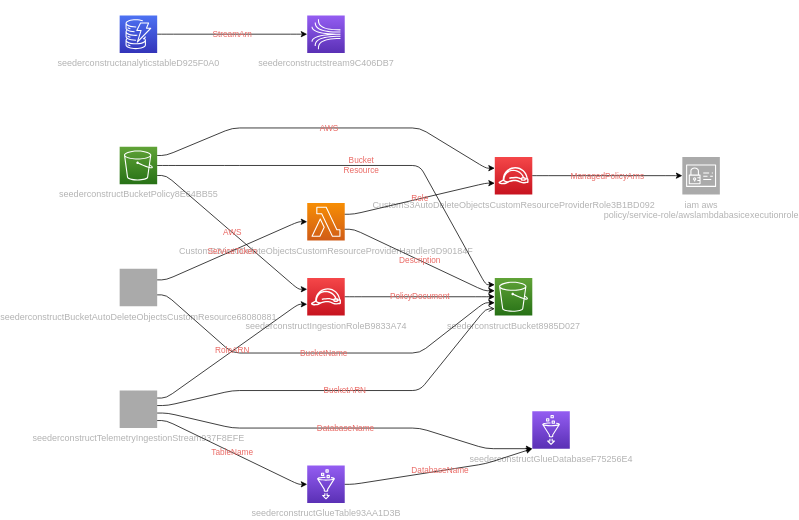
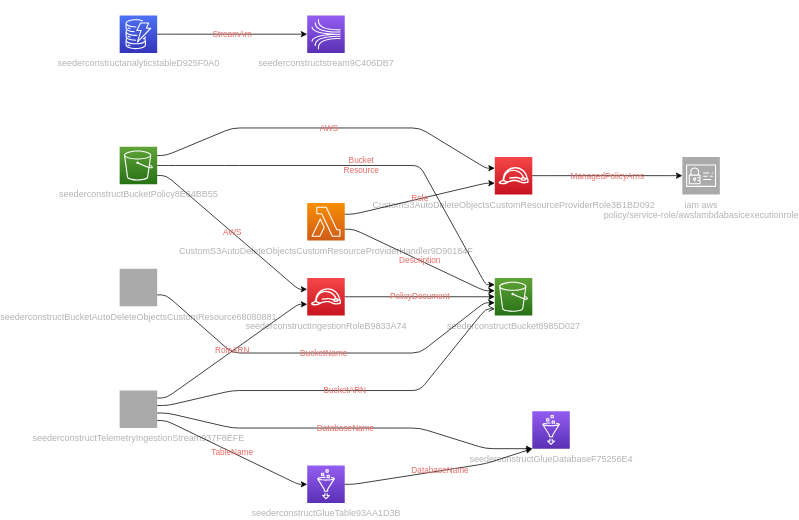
edge "seederconstructBucketAutoDeleteObjectsCustomResource68080881" -> "CustomS3AutoDeleteObjectsCustomResourceProviderHandler9D90184F": removed, label "ServiceToken"
